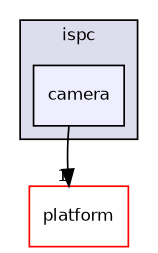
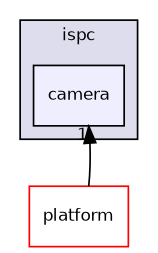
edge "camera" -> "platform": reversed
